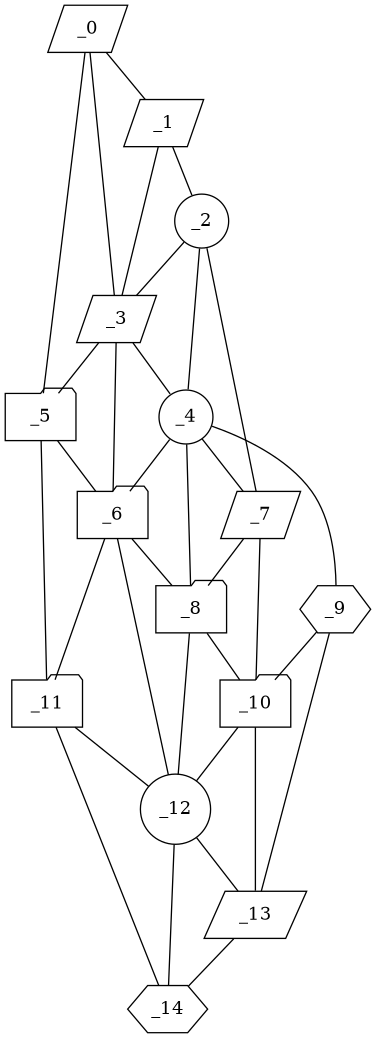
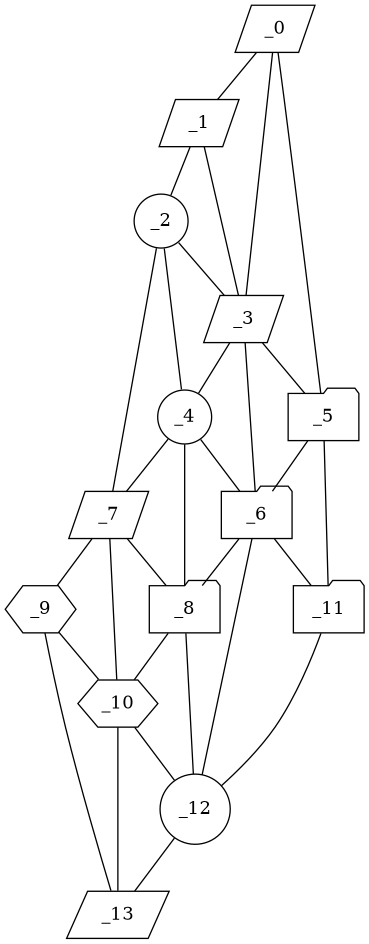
edge "_4" -- "_9": now "_7" -- "_9"
node "_10": shape folder -> hexagon
node "_14": removed
